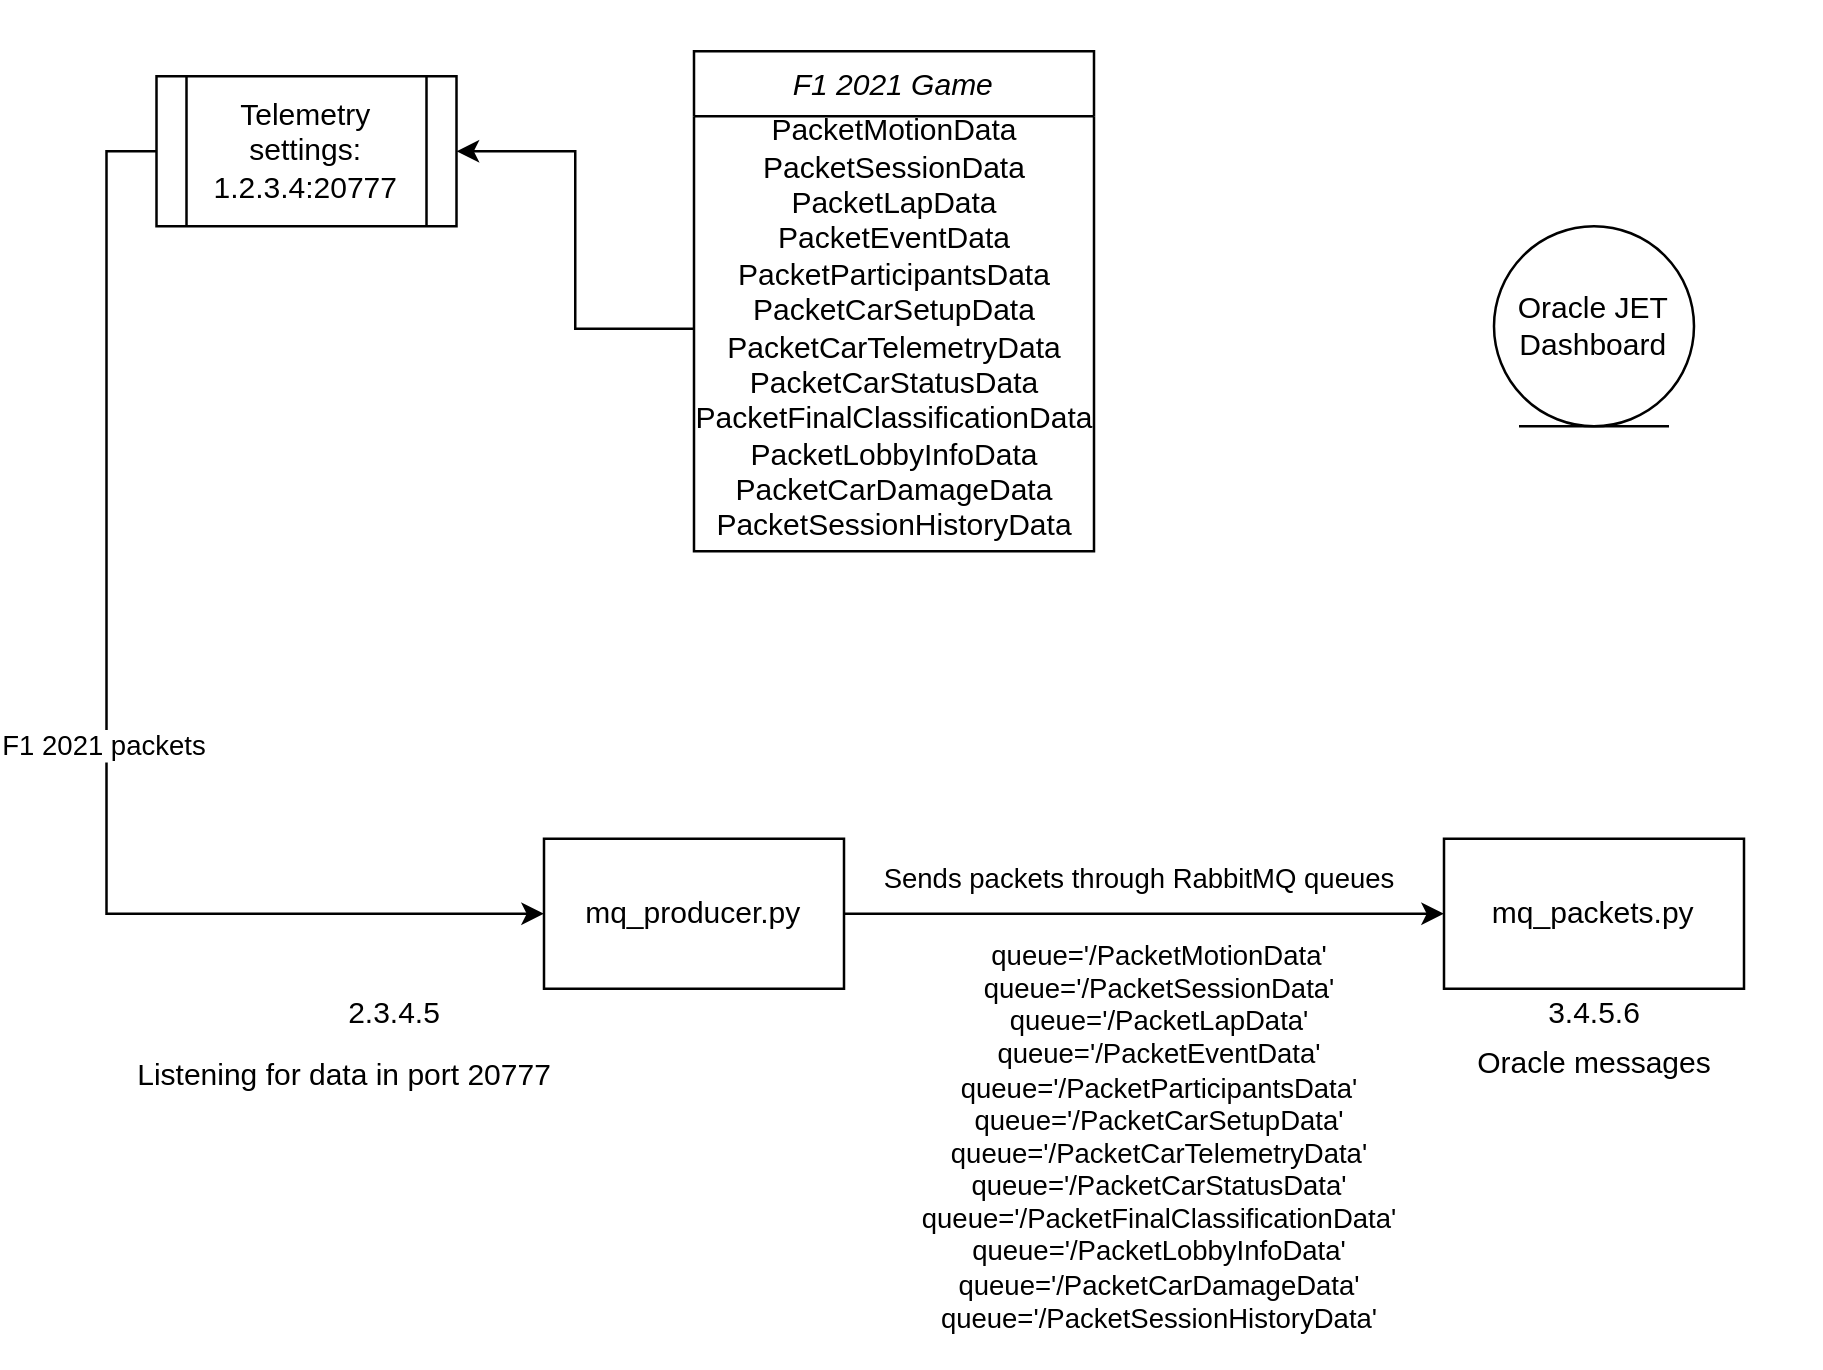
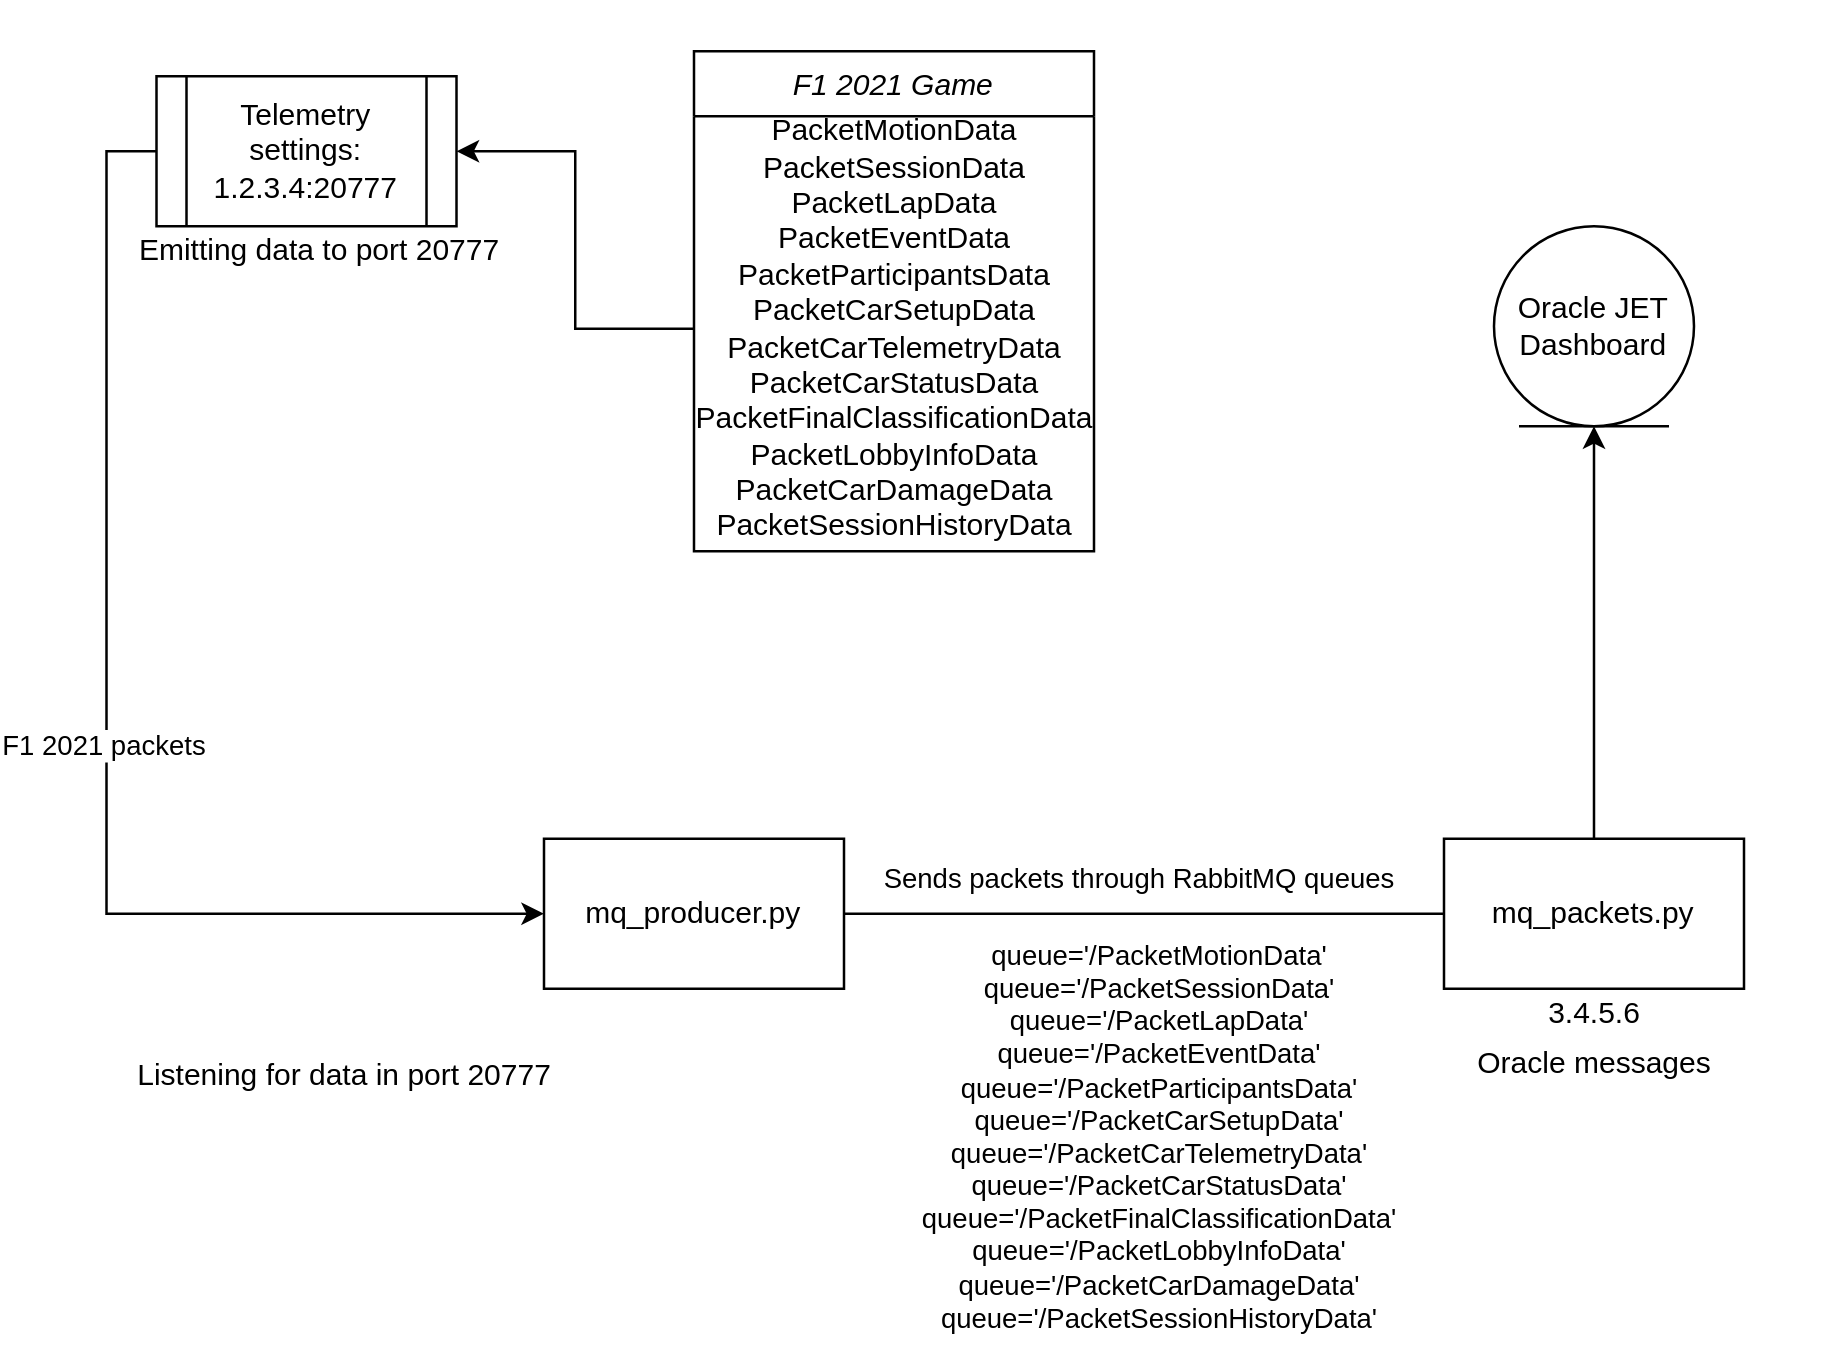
node "Emitting data to port 20777": added
edge "mq_packets.py" -> "Oracle JET Dashboard": added
edge "mq_producer.py" -> "mq_packets.py": arrowhead classic -> none
node "2.3.4.5": removed
